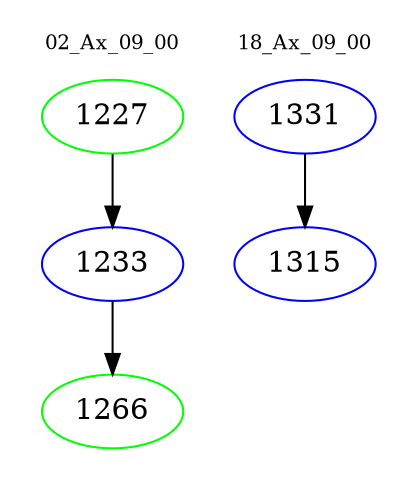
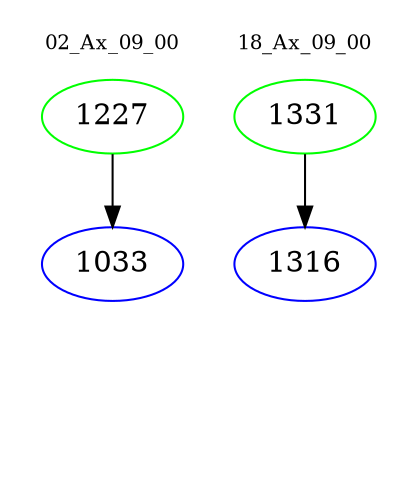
node "1331": color blue -> green
node "1233": label "1233" -> "1033"
node "1315": label "1315" -> "1316"
node "1266": removed
